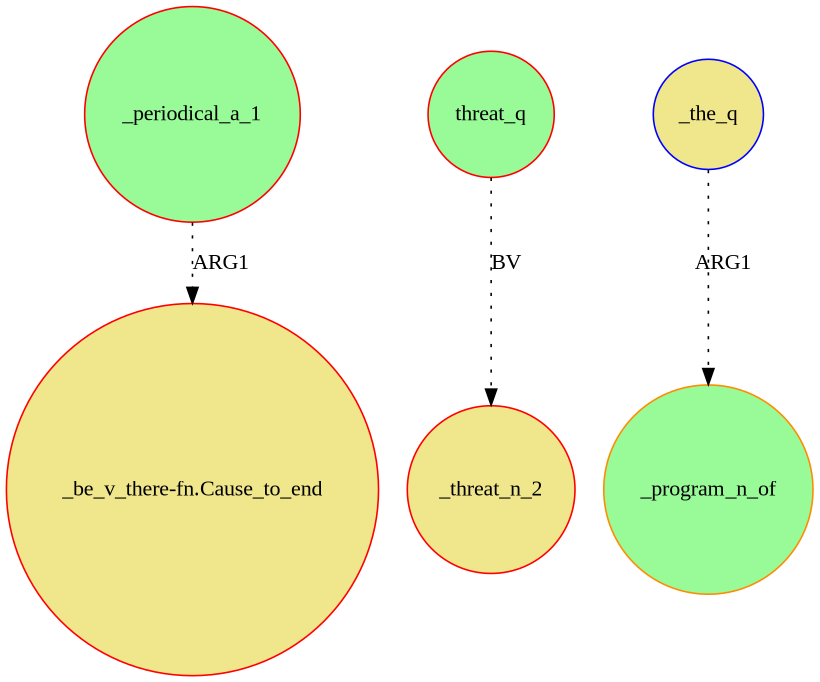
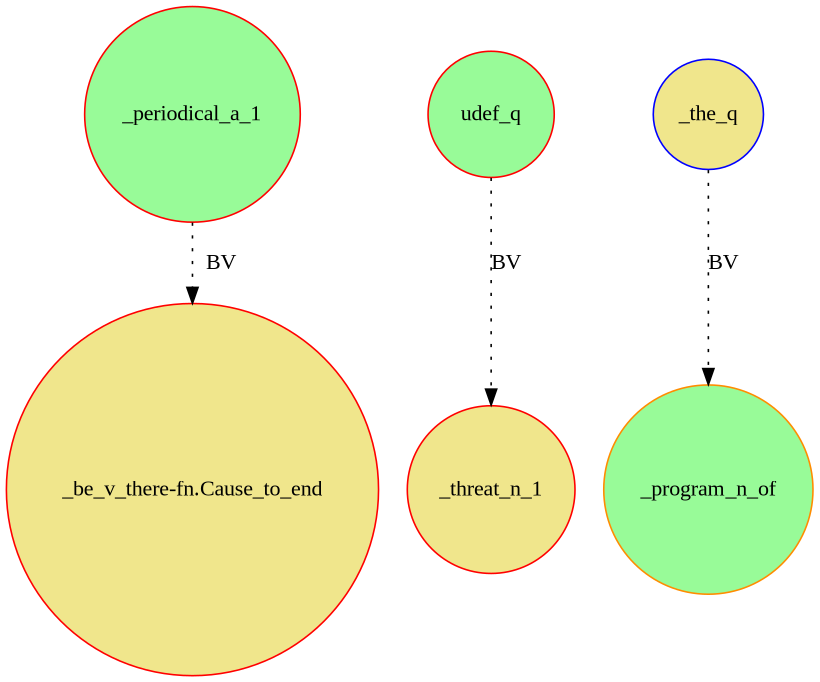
node "threat_q": label "threat_q" -> "udef_q"
edge "_periodical_a_1" -> "_be_v_there-fn.Cause_to_end": label "ARG1" -> "BV"
edge "_the_q" -> "_program_n_of": label "ARG1" -> "BV"
node "_threat_n_2": label "_threat_n_2" -> "_threat_n_1"
